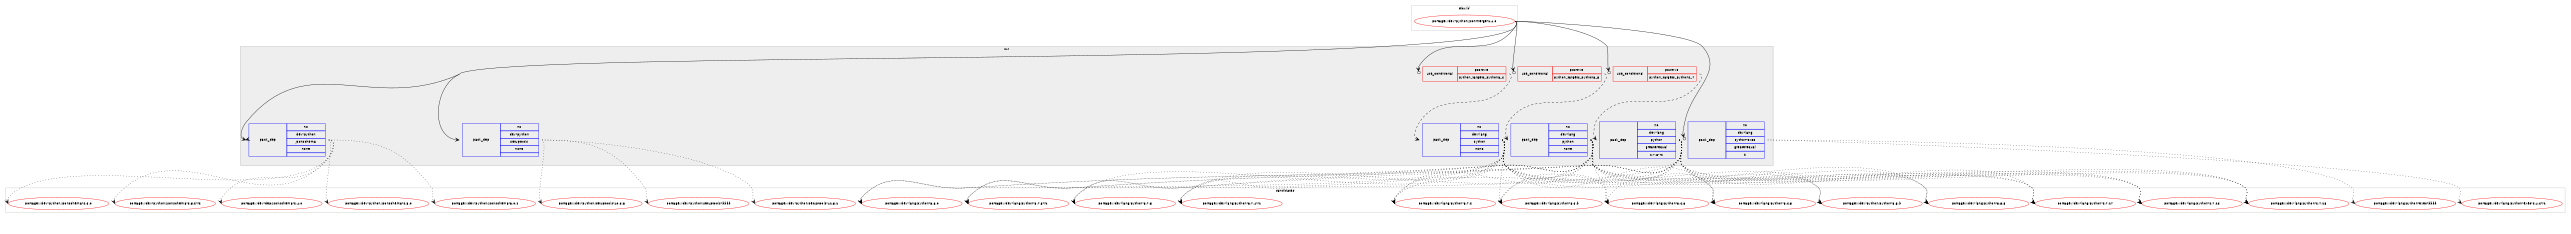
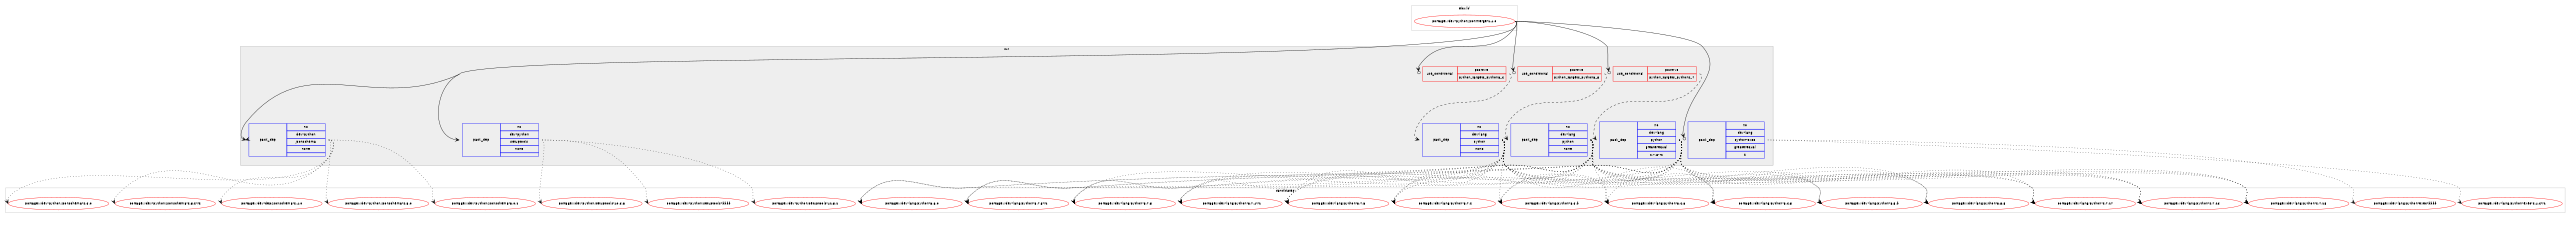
node "portage://dev-lang/python-3.7.3": added
node "portage://dev-python/python-3.5.9": label "portage://dev-python/python-3.5.9" -> "portage://dev-lang/python-3.5.9"
